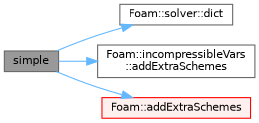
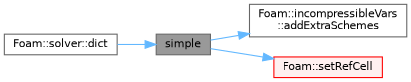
edge "simple" -> "Foam::solver::dict": reversed
node "Foam::addExtraSchemes": label "Foam::addExtraSchemes" -> "Foam::setRefCell"
